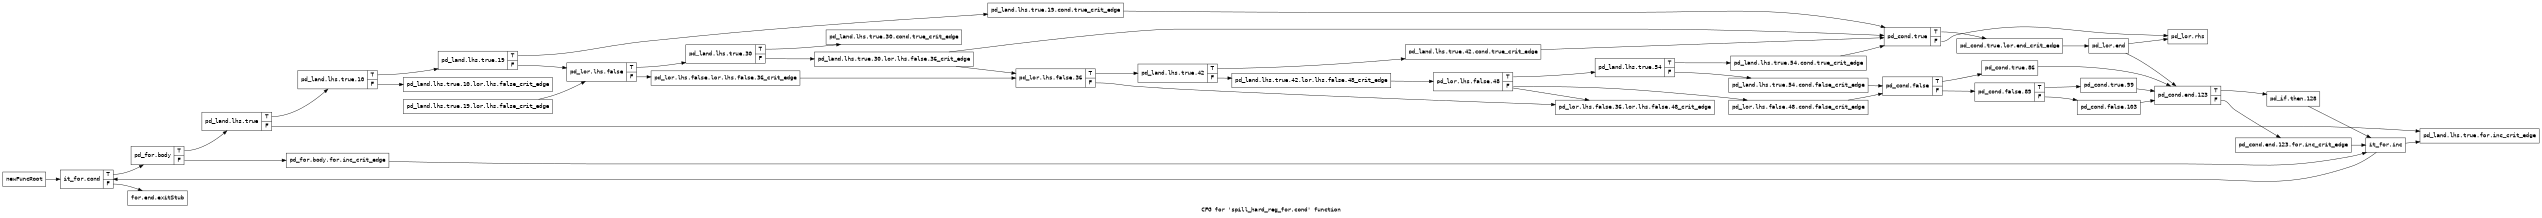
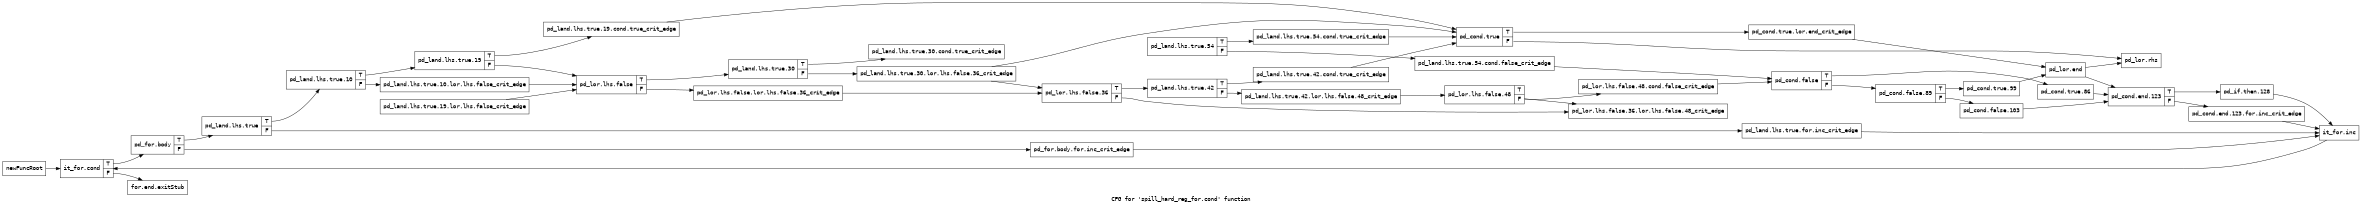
edge "pd_lor.lhs.false.48" -> "pd_land.lhs.true.54": removed
edge "pd_land.lhs.true.10.lor.lhs.false_crit_edge" -> "pd_lor.lhs.false": added
edge "pd_cond.true.99" -> "pd_cond.end.123": now "pd_cond.true.99" -> "pd_lor.end"
edge "it_for.inc" -> "pd_land.lhs.true.for.inc_crit_edge": reversed
